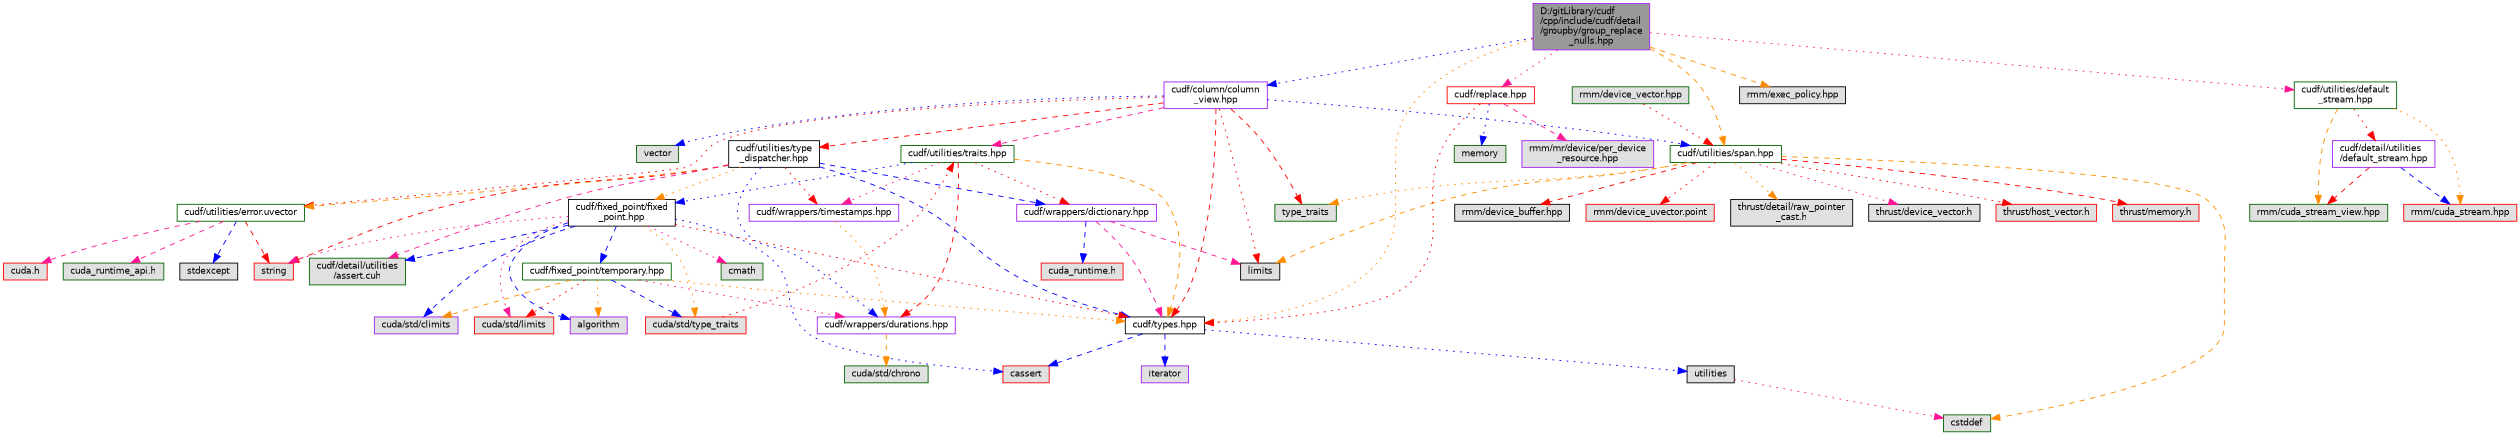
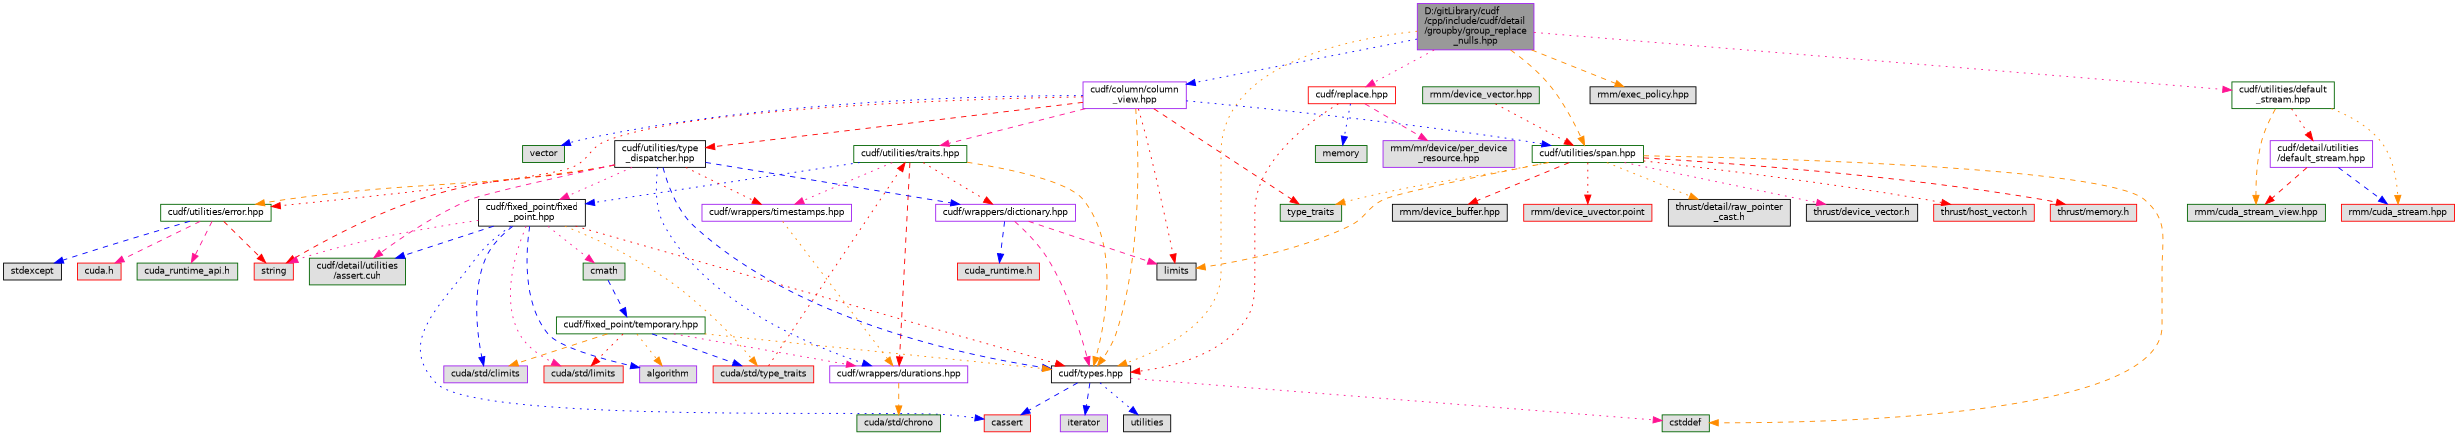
edge "cudf/utilities/type _dispatcher.hpp" -> "cudf/fixed_point/fixed _point.hpp": color darkorange -> deeppink
edge "cudf/column/column _view.hpp" -> "cudf/types.hpp": color red -> darkorange
node "cudf/utilities/error.uvector": label "cudf/utilities/error.uvector" -> "cudf/utilities/error.hpp"
edge "cudf/fixed_point/fixed _point.hpp" -> "cudf/fixed_point/temporary.hpp": now "cmath" -> "cudf/fixed_point/temporary.hpp"
edge "utilities" -> "cstddef": now "cudf/types.hpp" -> "cstddef"
